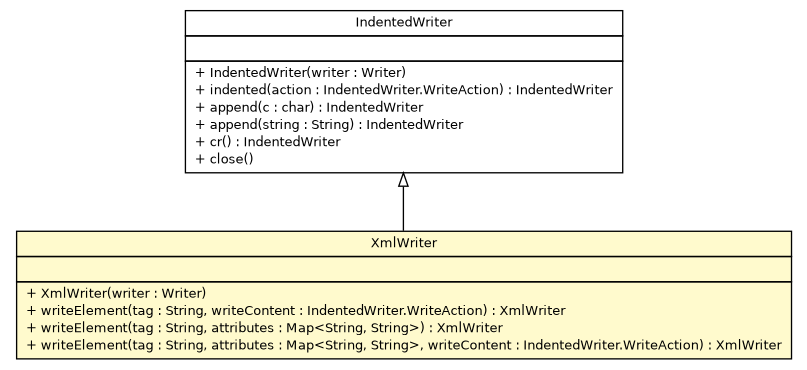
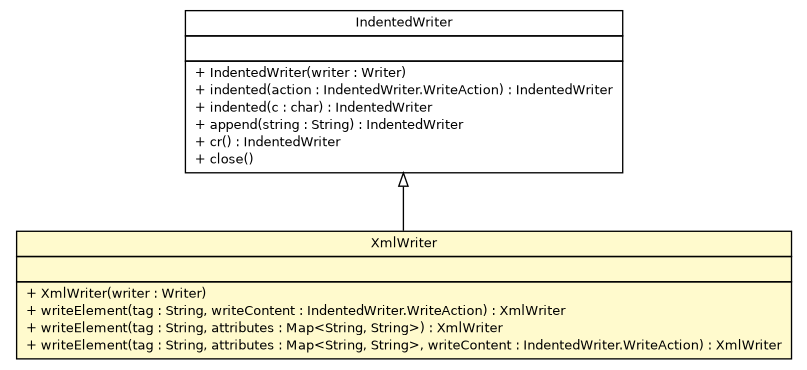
node "IndentedWriter": text "+ append(c : char) : IndentedWriter" -> "+ indented(c : char) : IndentedWriter"
